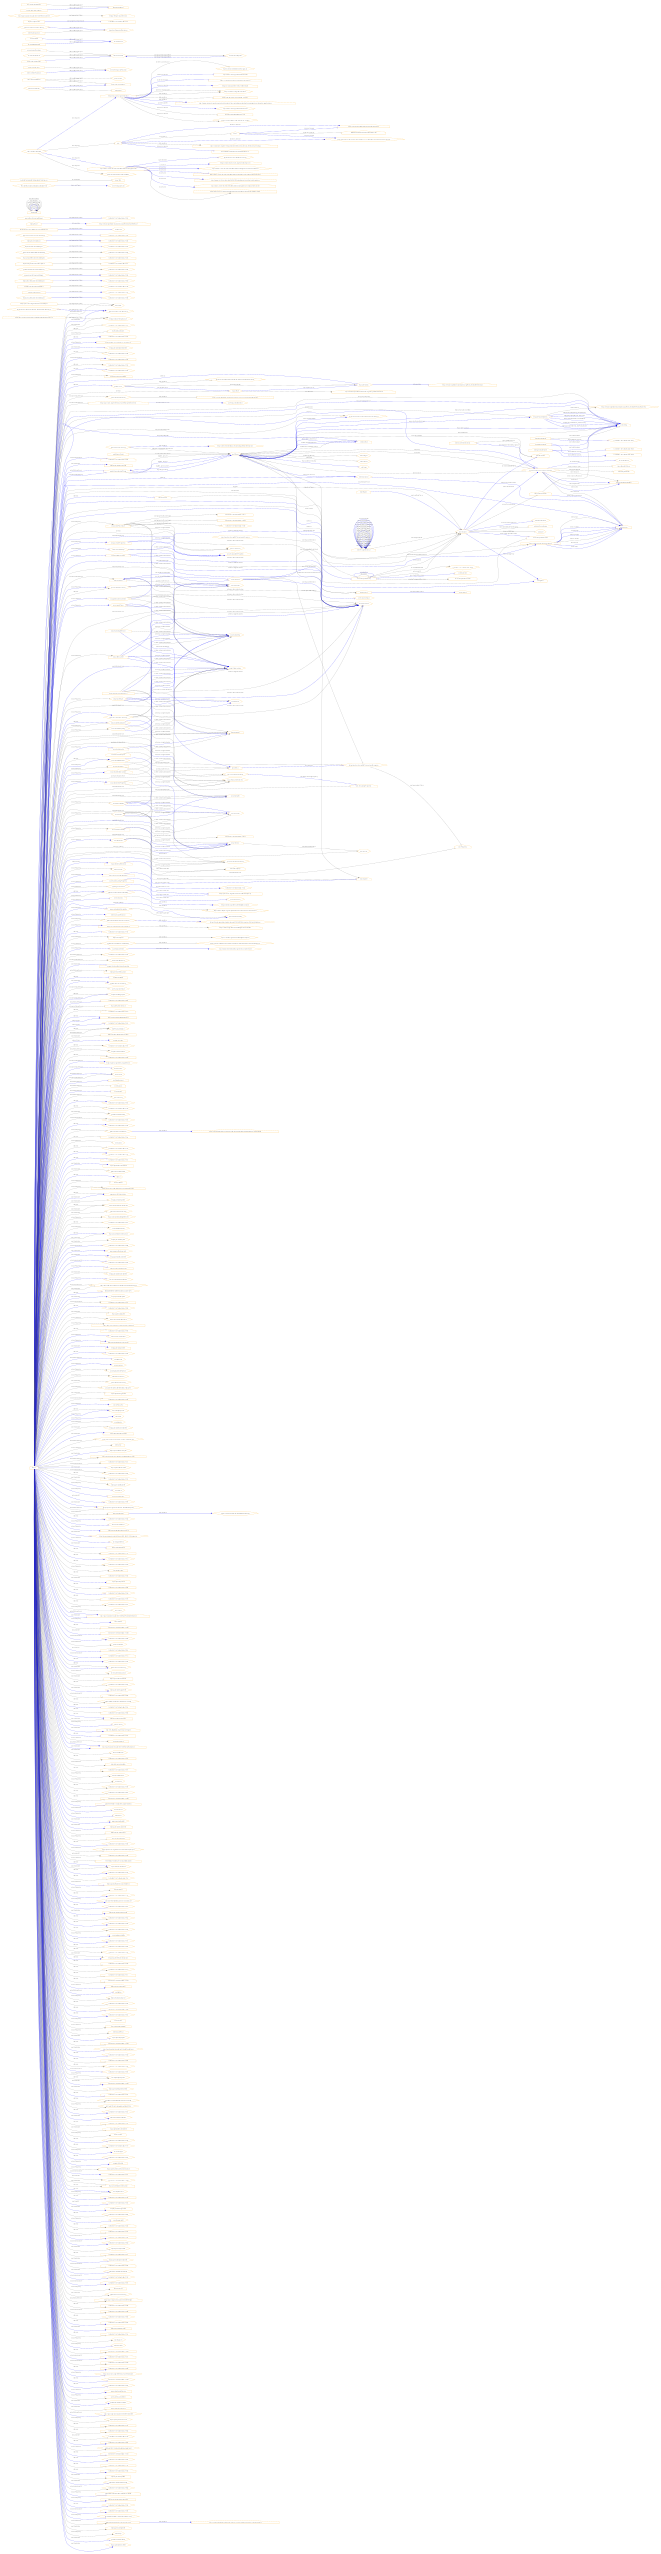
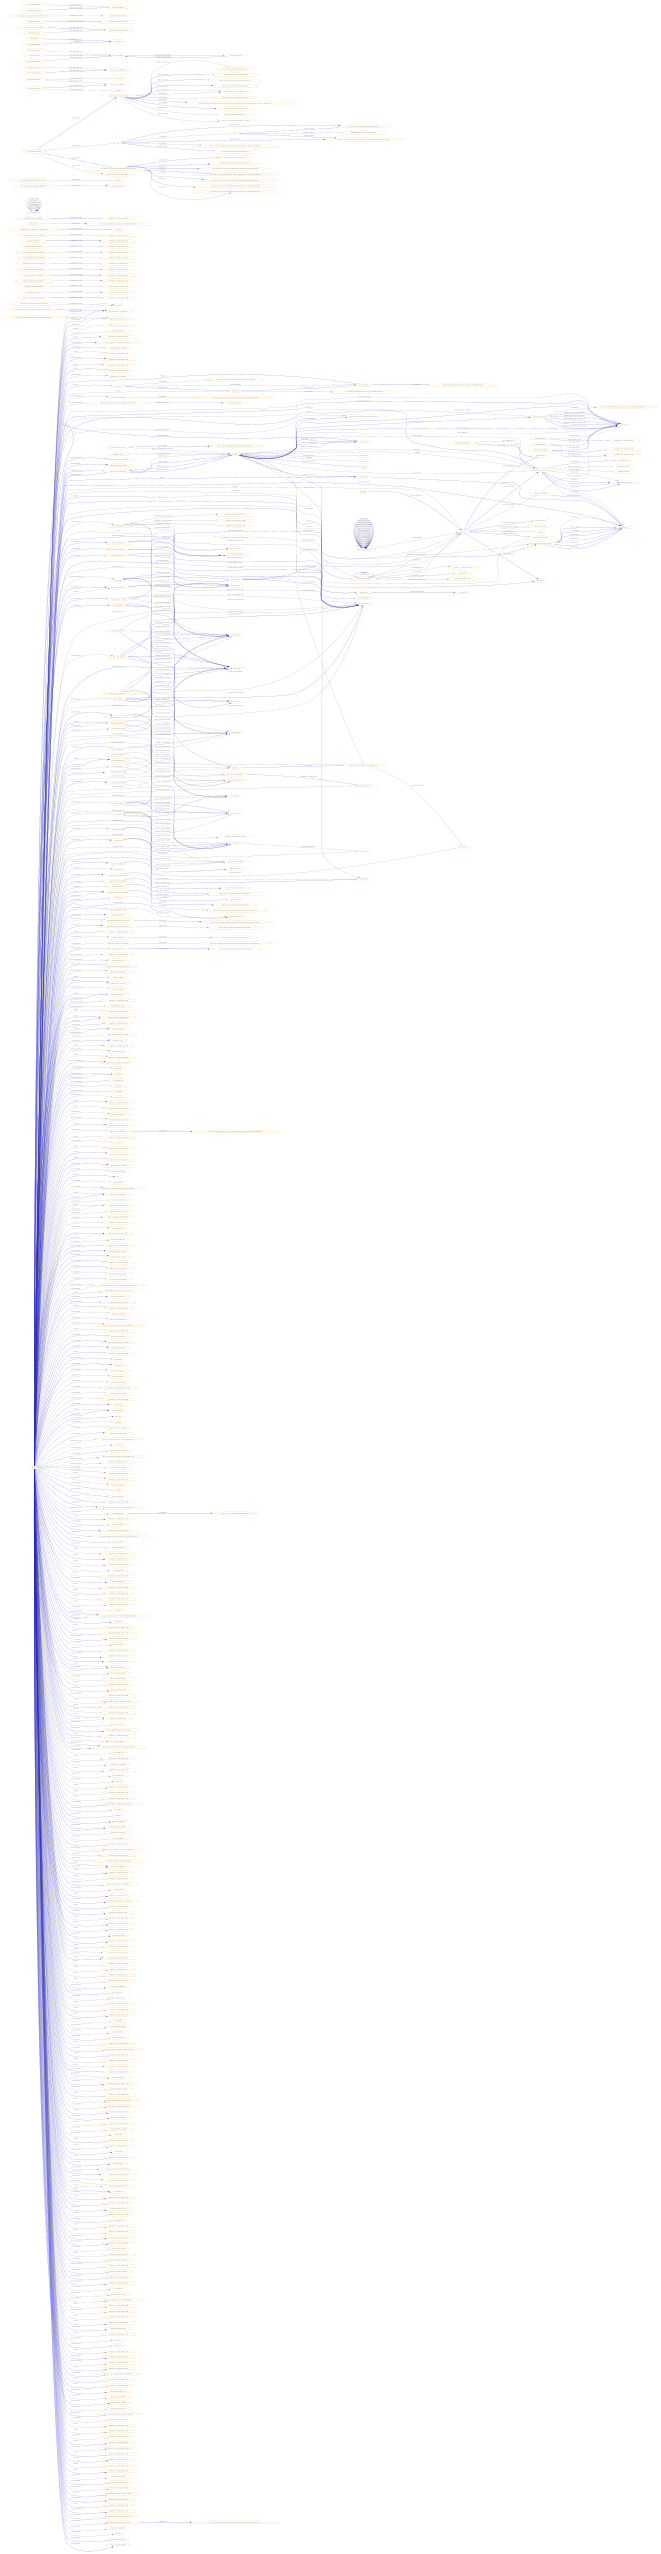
node "eepsa:AdjacentToOutdoorSpace": shape house -> hexagon
